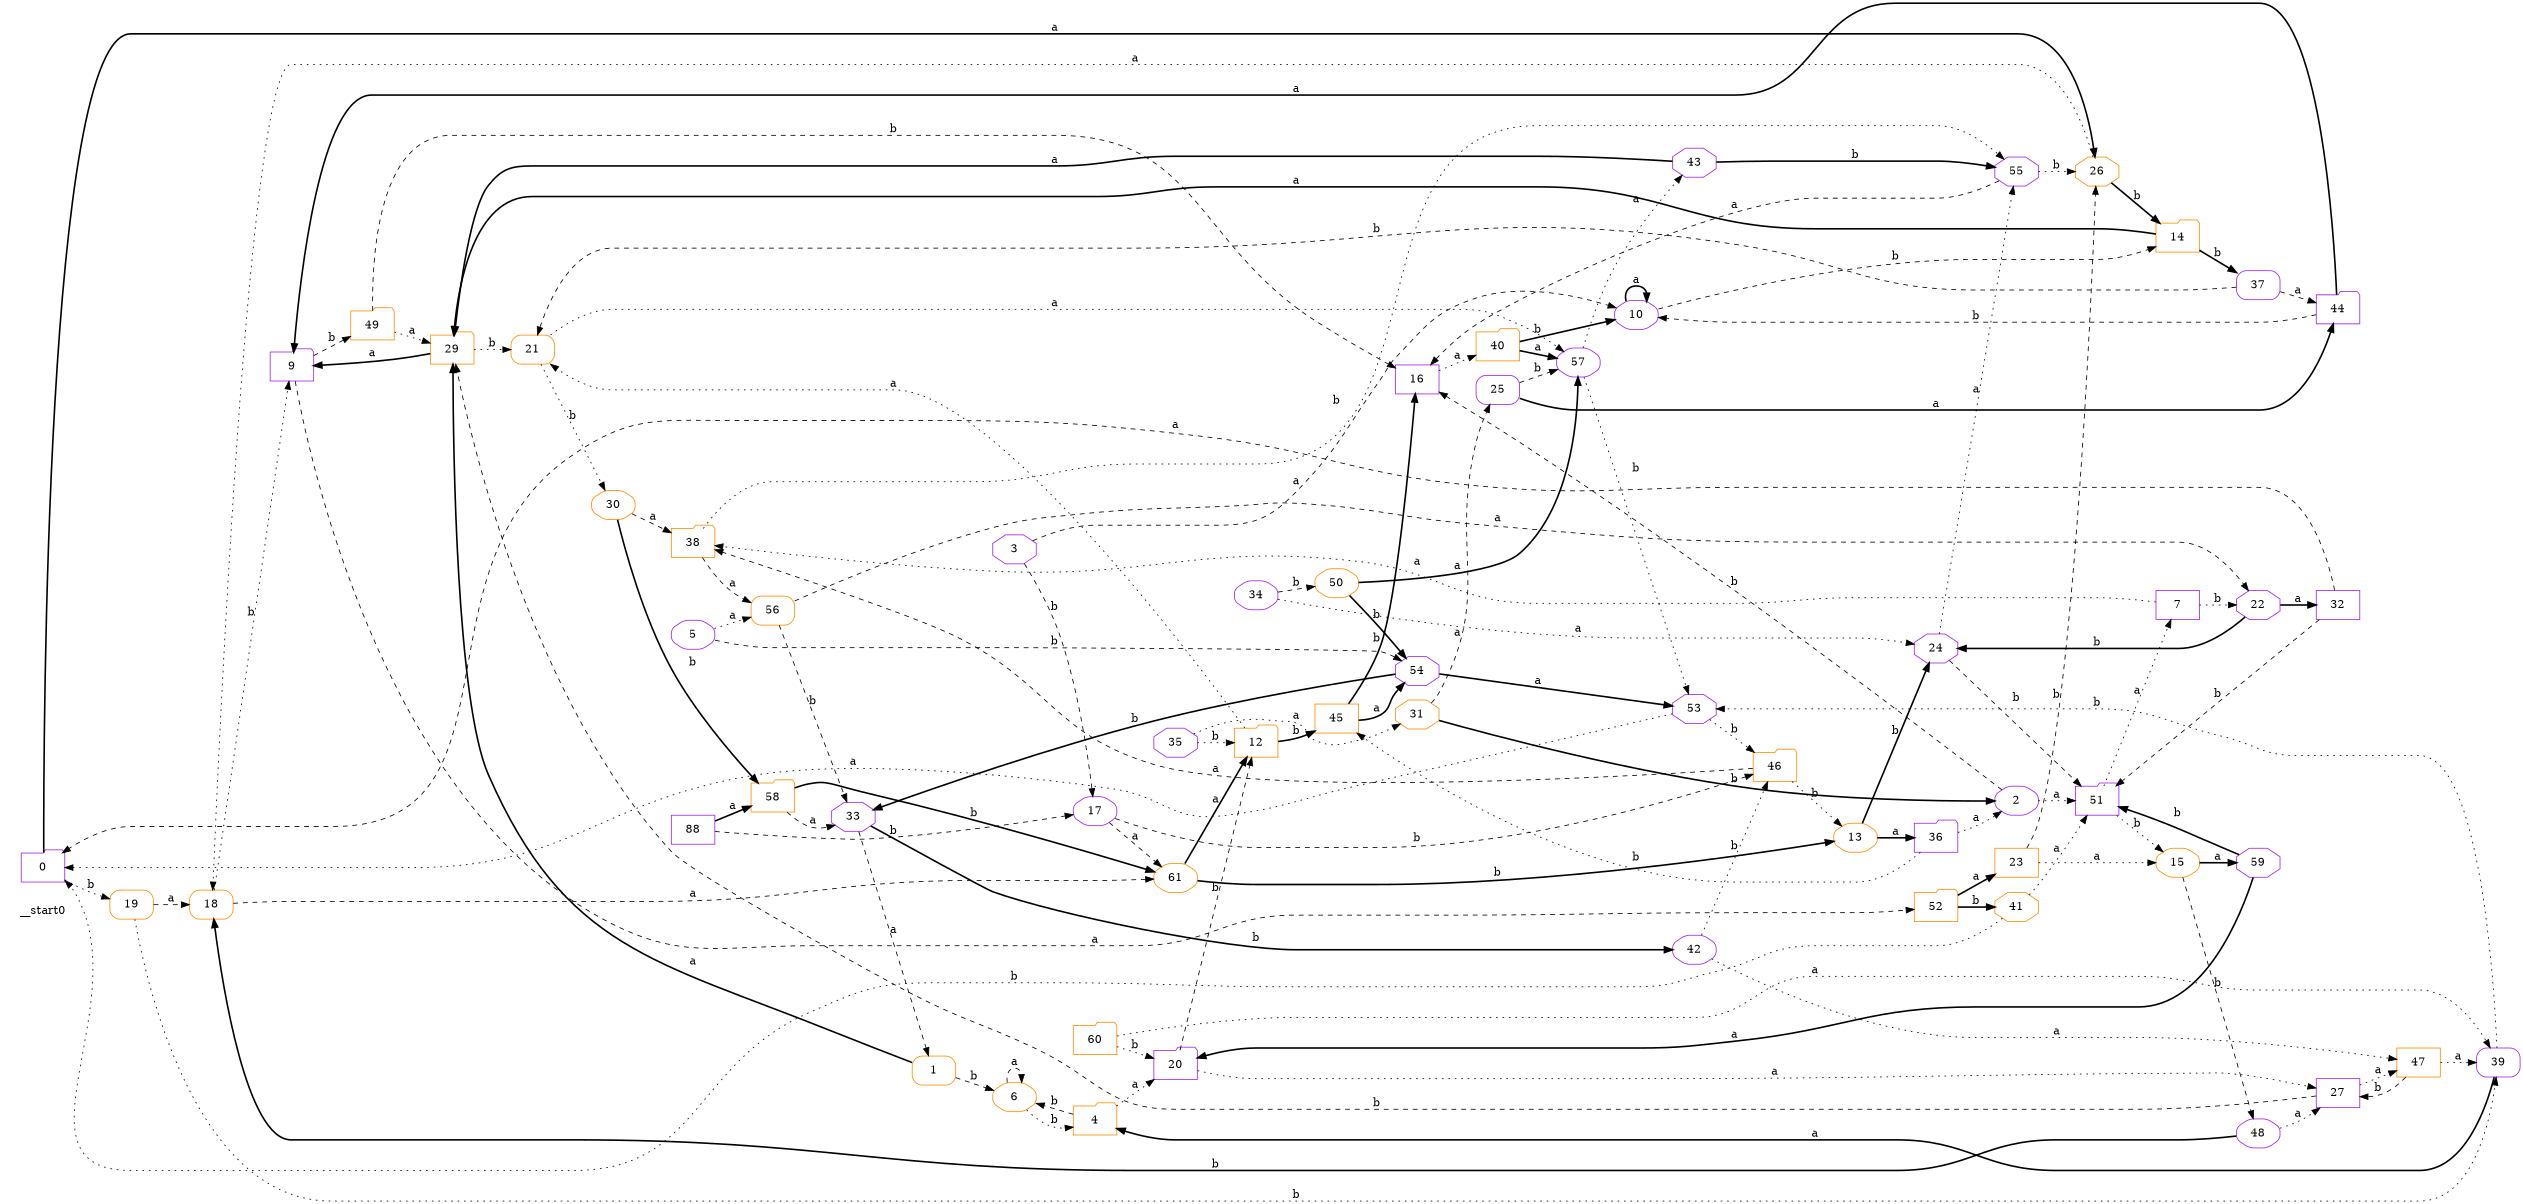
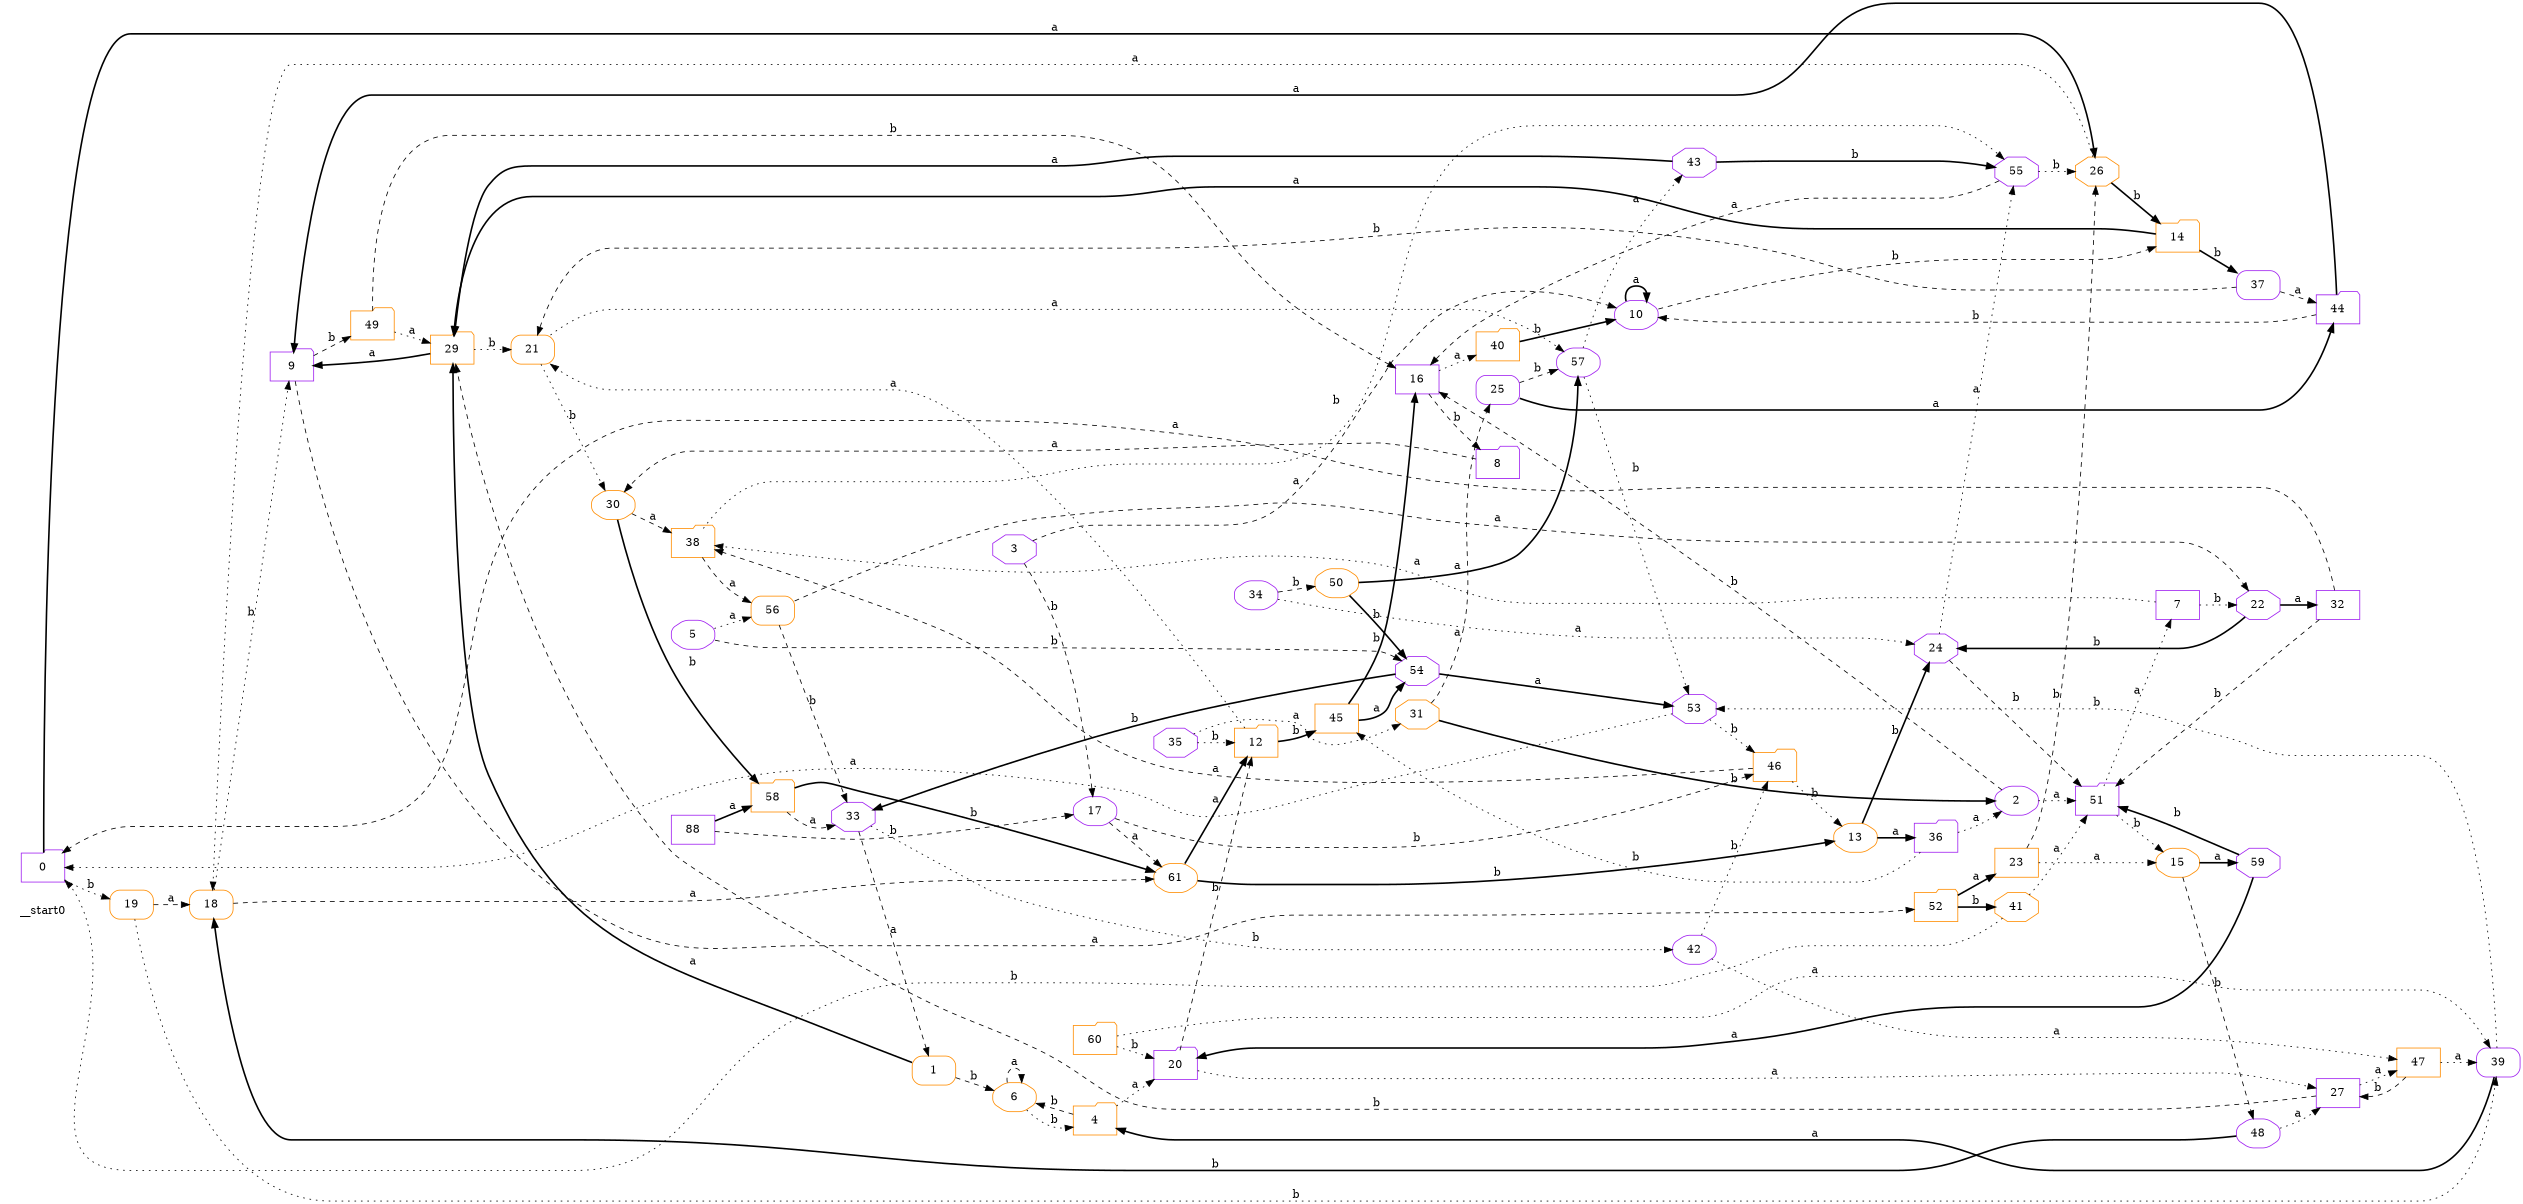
edge "40" -> "57": removed, label "a"
node "8": added
edge "33" -> "42": style bold -> dotted
